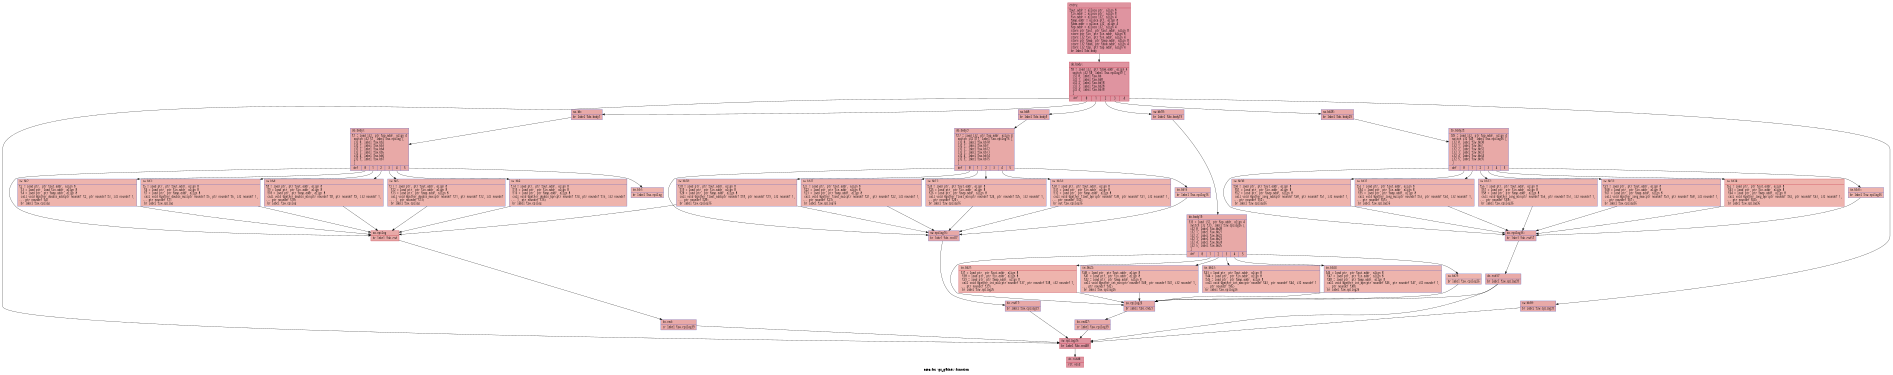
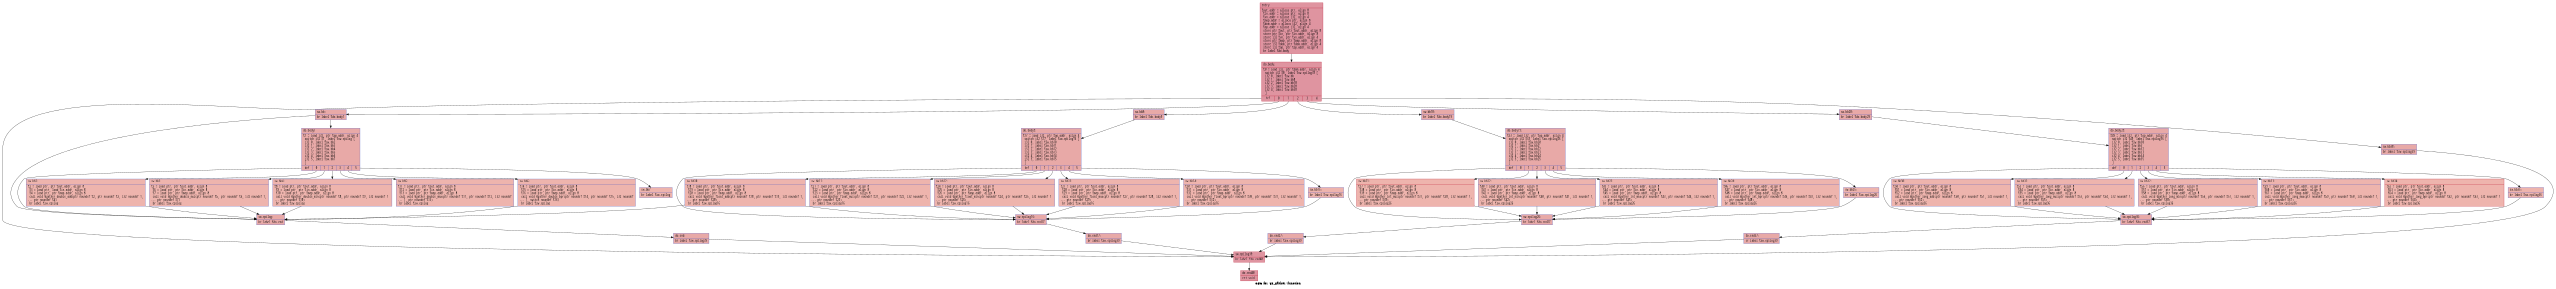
node "sw.bb13:": added
node "sw.bb6:": text "... 1, ptr noundef %16)" -> "... 1, switch noundef %16)"
node "sw.bb14:": text "br out %sw.epilog16" -> "br label %sw.epilog16"
edge "sw.bb5:" -> "sw.epilog:": now "sw.bb:" -> "sw.epilog:"
node "sw.epilog:": color #b70d28ff -> #3d50c3ff
edge "do.end37:" -> "sw.epilog26:": now "sw.bb23:" -> "sw.epilog26:"
